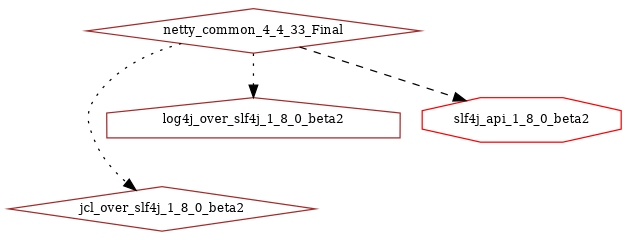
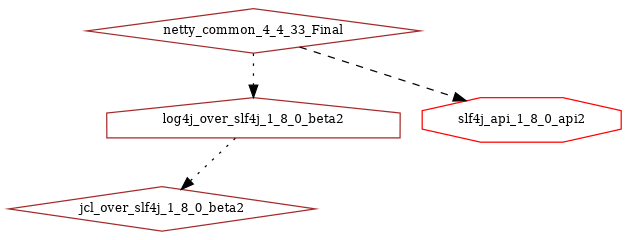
edge "netty_common_4_4_33_Final" -> "jcl_over_slf4j_1_8_0_beta2": now "log4j_over_slf4j_1_8_0_beta2" -> "jcl_over_slf4j_1_8_0_beta2"
node "slf4j_api_1_8_0_beta2": label "slf4j_api_1_8_0_beta2" -> "slf4j_api_1_8_0_api2"
